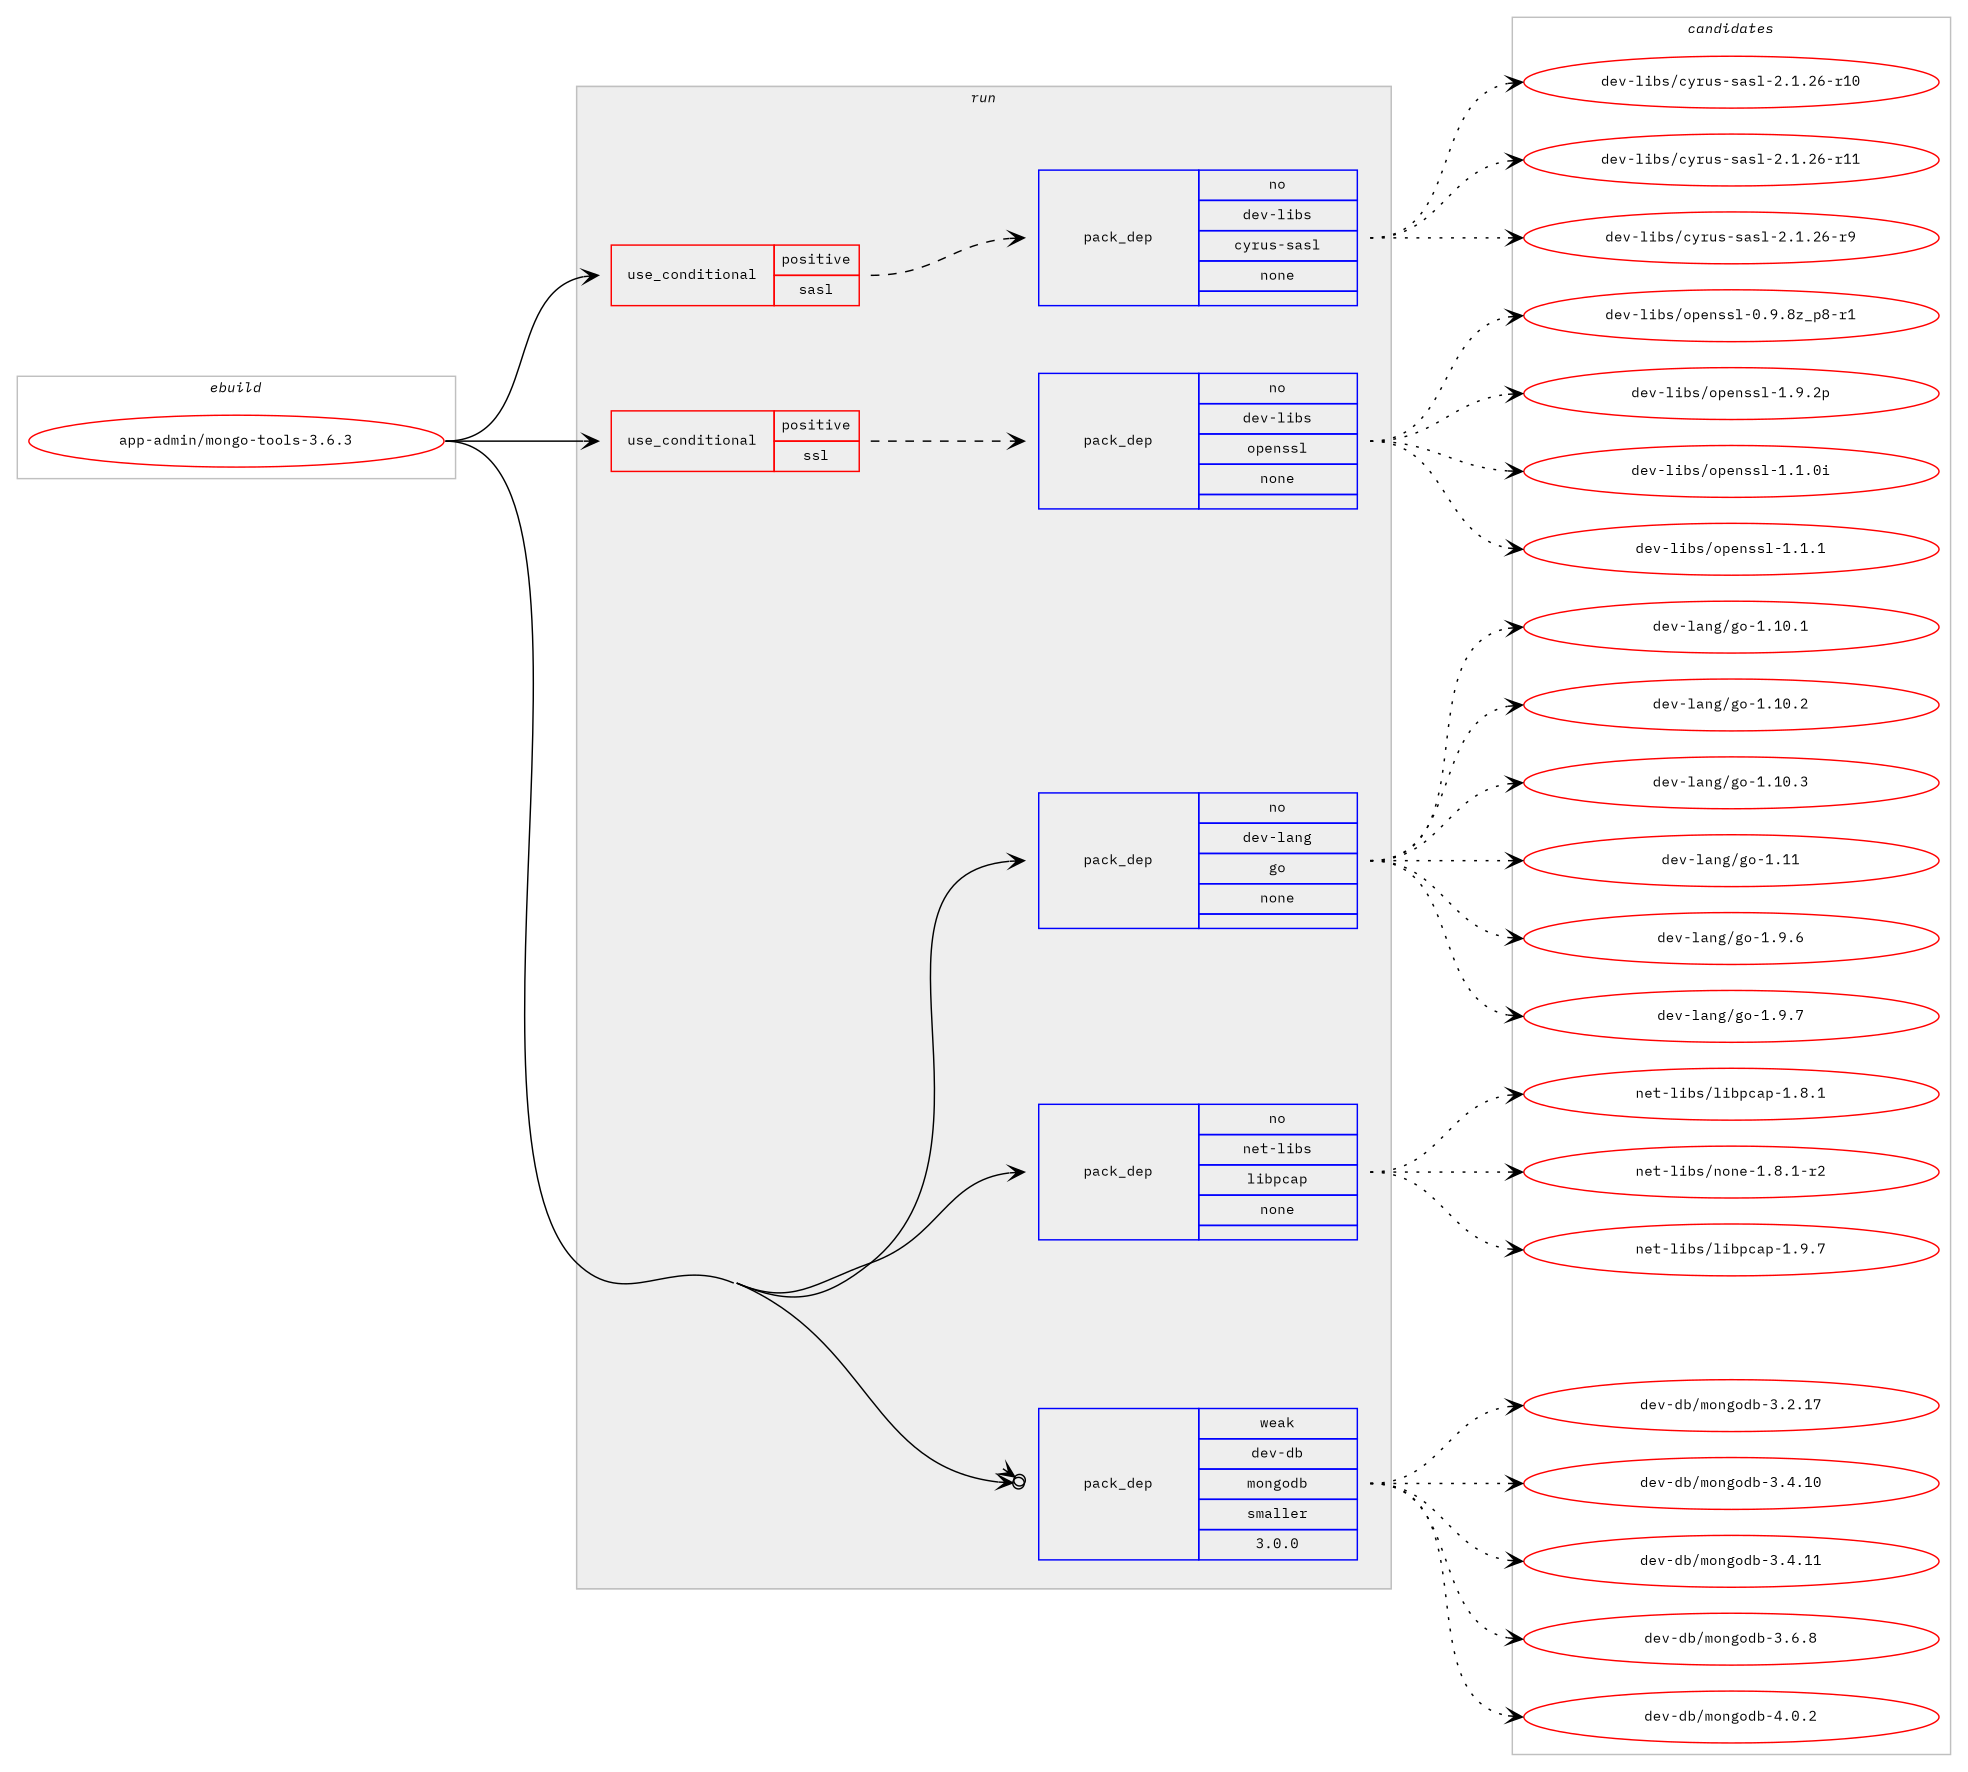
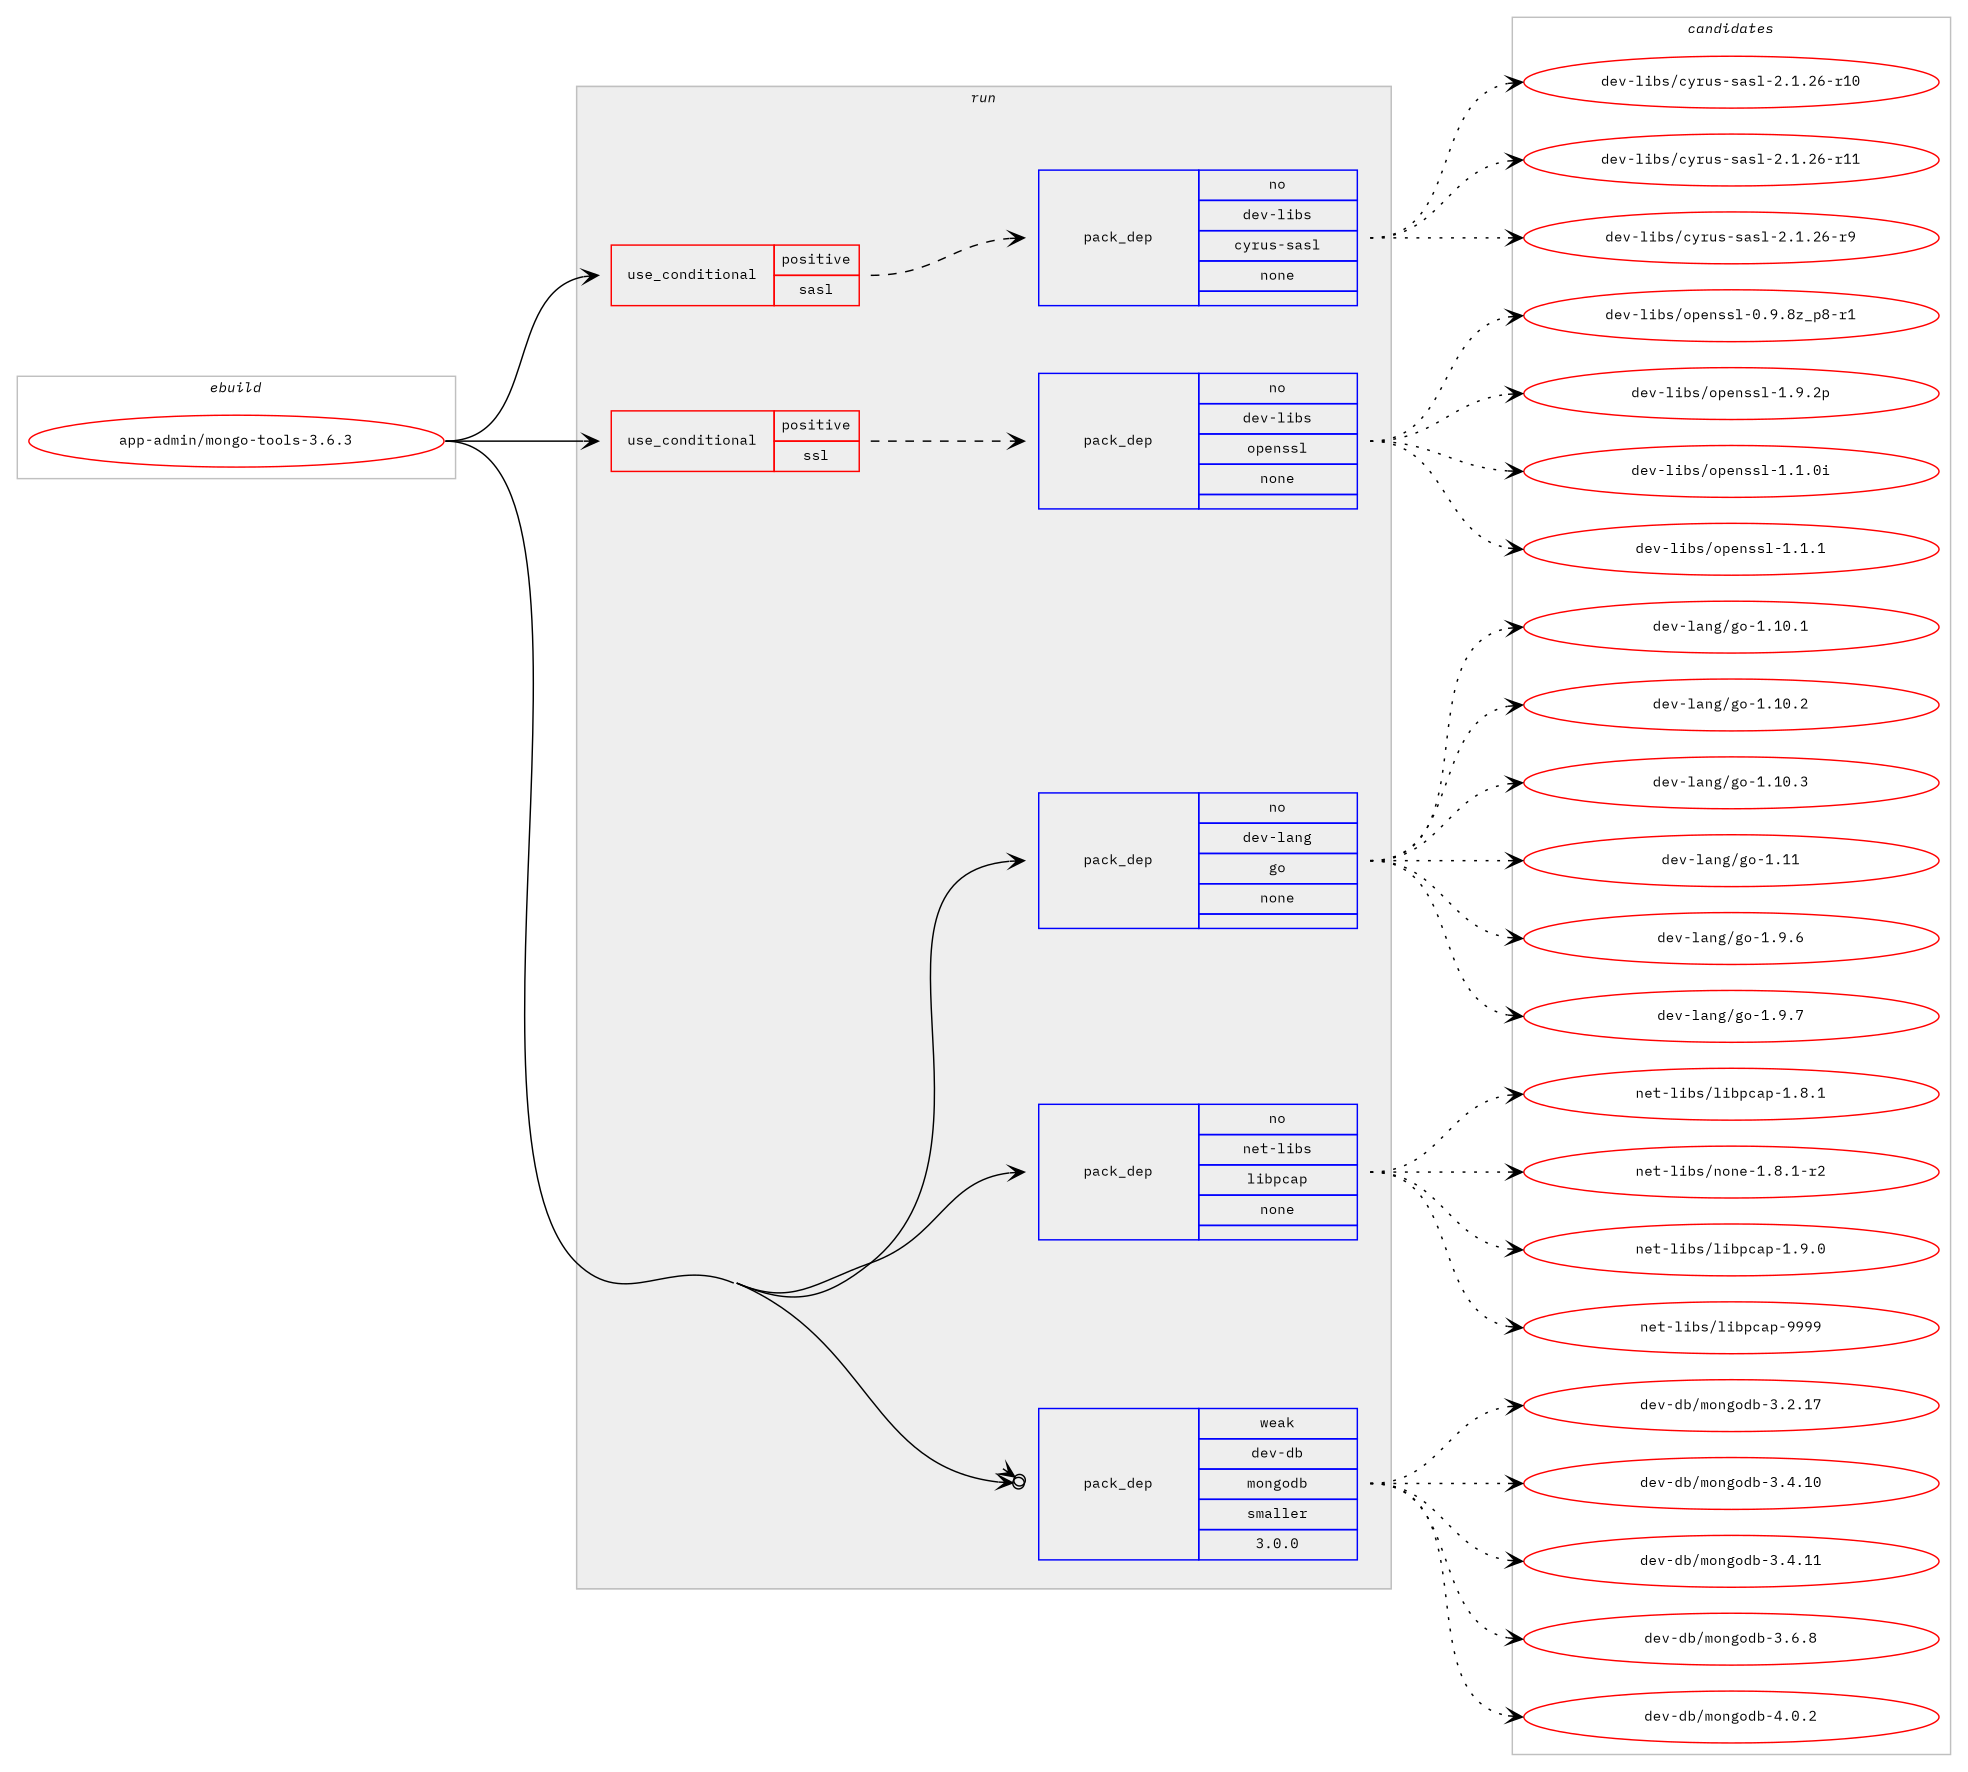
node "net-libs/libpcap-1.9.7": label "net-libs/libpcap-1.9.7" -> "net-libs/libpcap-1.9.0"
node "net-libs/libpcap-9999": added
